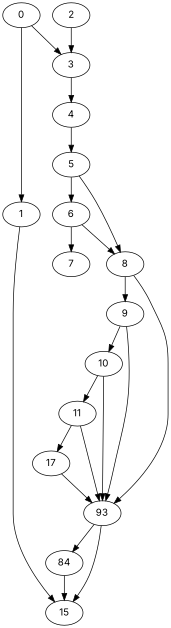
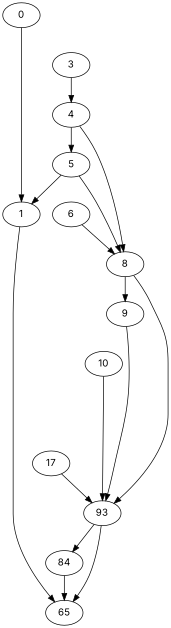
node "2": removed
edge "0" -> "3": removed
edge "4" -> "8": added
edge "5" -> "6": now "5" -> "1"
node "7": removed
edge "9" -> "10": removed
node "11": removed
node "15": label "15" -> "65"
